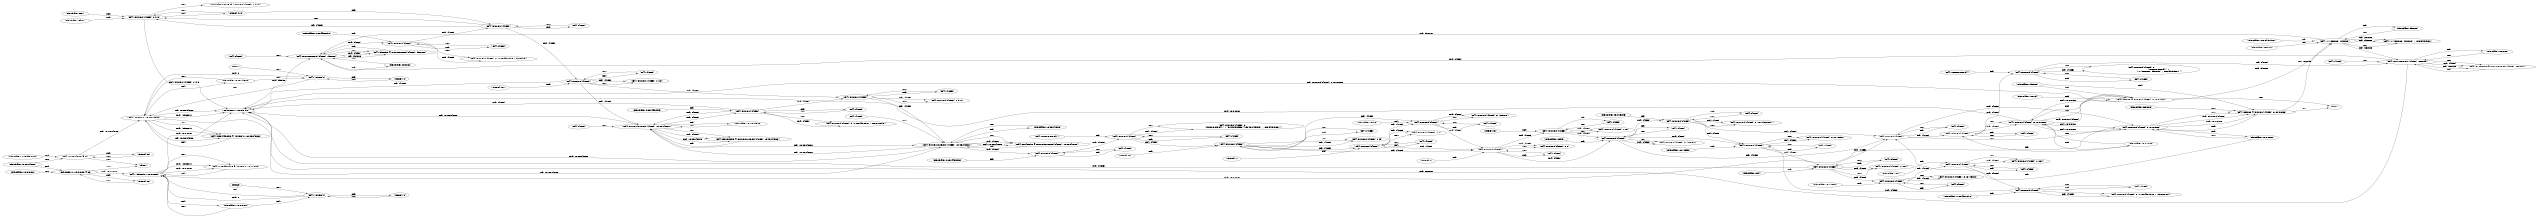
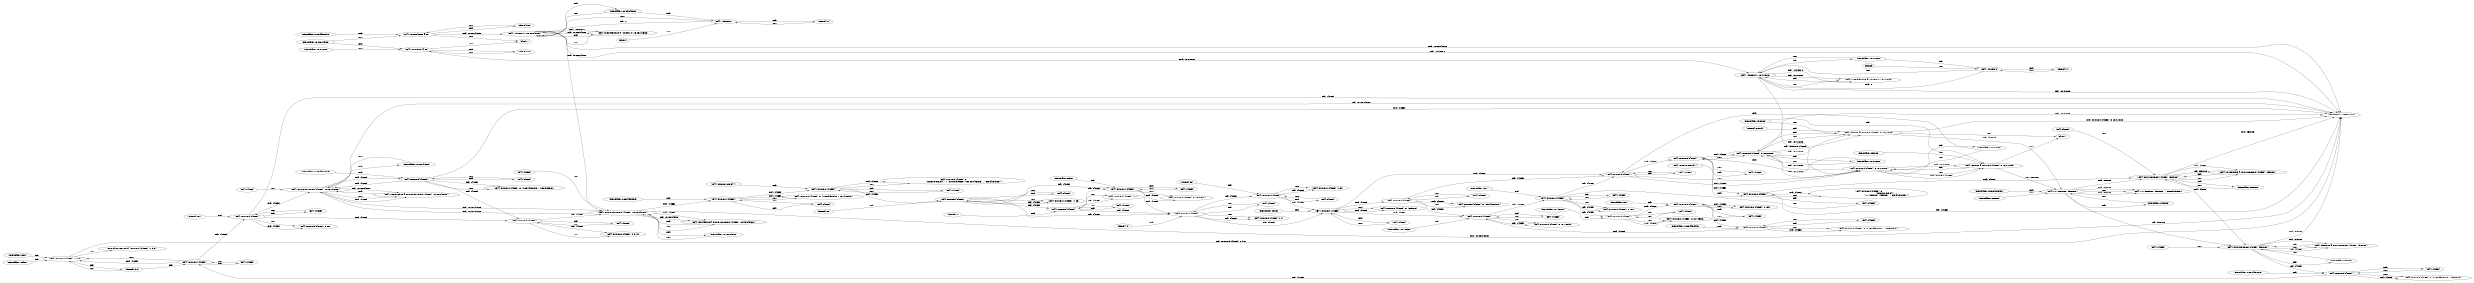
edge "(MethodReturn,static int)" -> "(Call,FUZ_rLogLength(&lseed, dictLog))": reversed
node "(Identifier,cLevel)": label "(Identifier,cLevel)" -> "(Literal,cLevel)"
node "(Identifier,sampleSize)": removed
node "(MethodReturn,maxSrcLog = 23)": label "(MethodReturn,maxSrcLog = 23)" -> "(Call,maxSrcLog = 23)"
node "(Call,FUZ_rand(&lseed) % (srcBufferSize - sampleSize))": added
